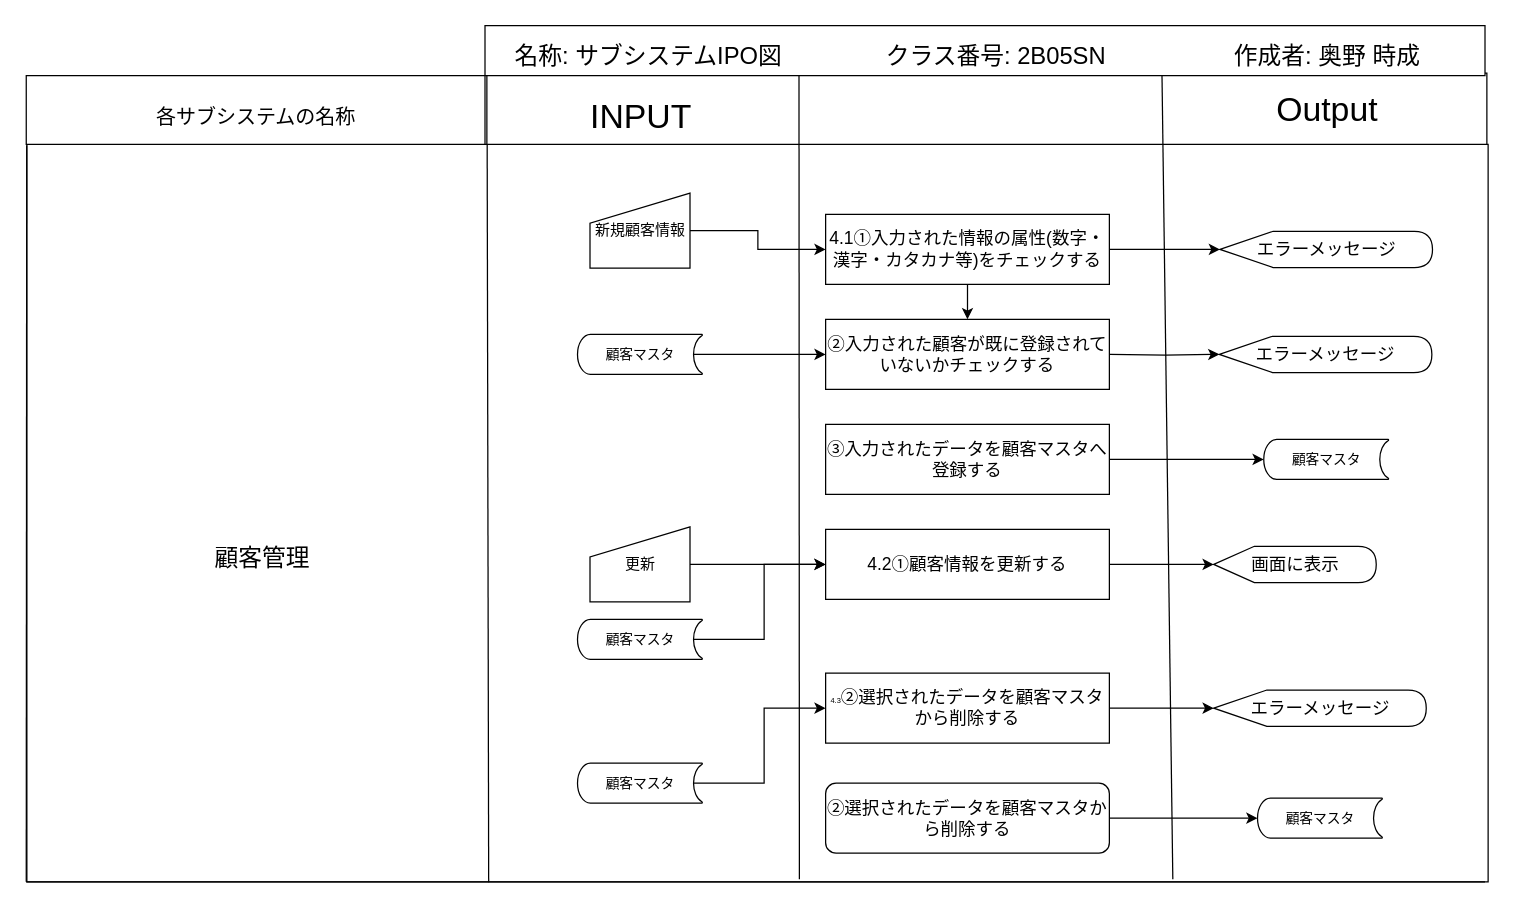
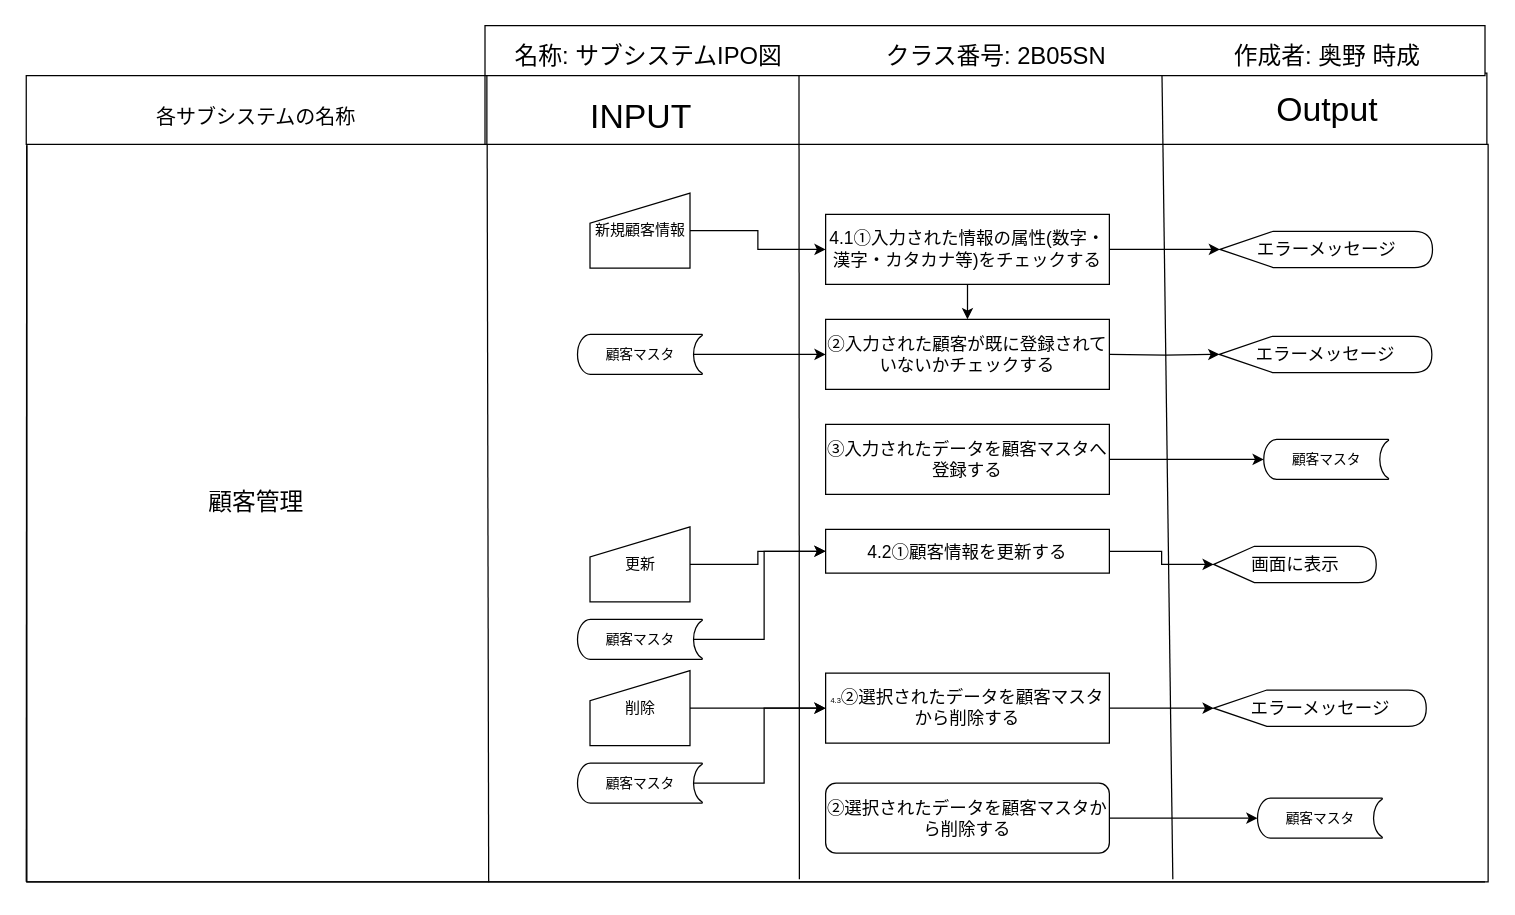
node "顧客管理": moved (262, 559) -> (256, 503)
node "4.2①顧客情報を更新する": size 284x70 -> 284x44
node "削除": added
edge "削除" -> "4.3②選択されたデータを顧客マスタから削除する": added
